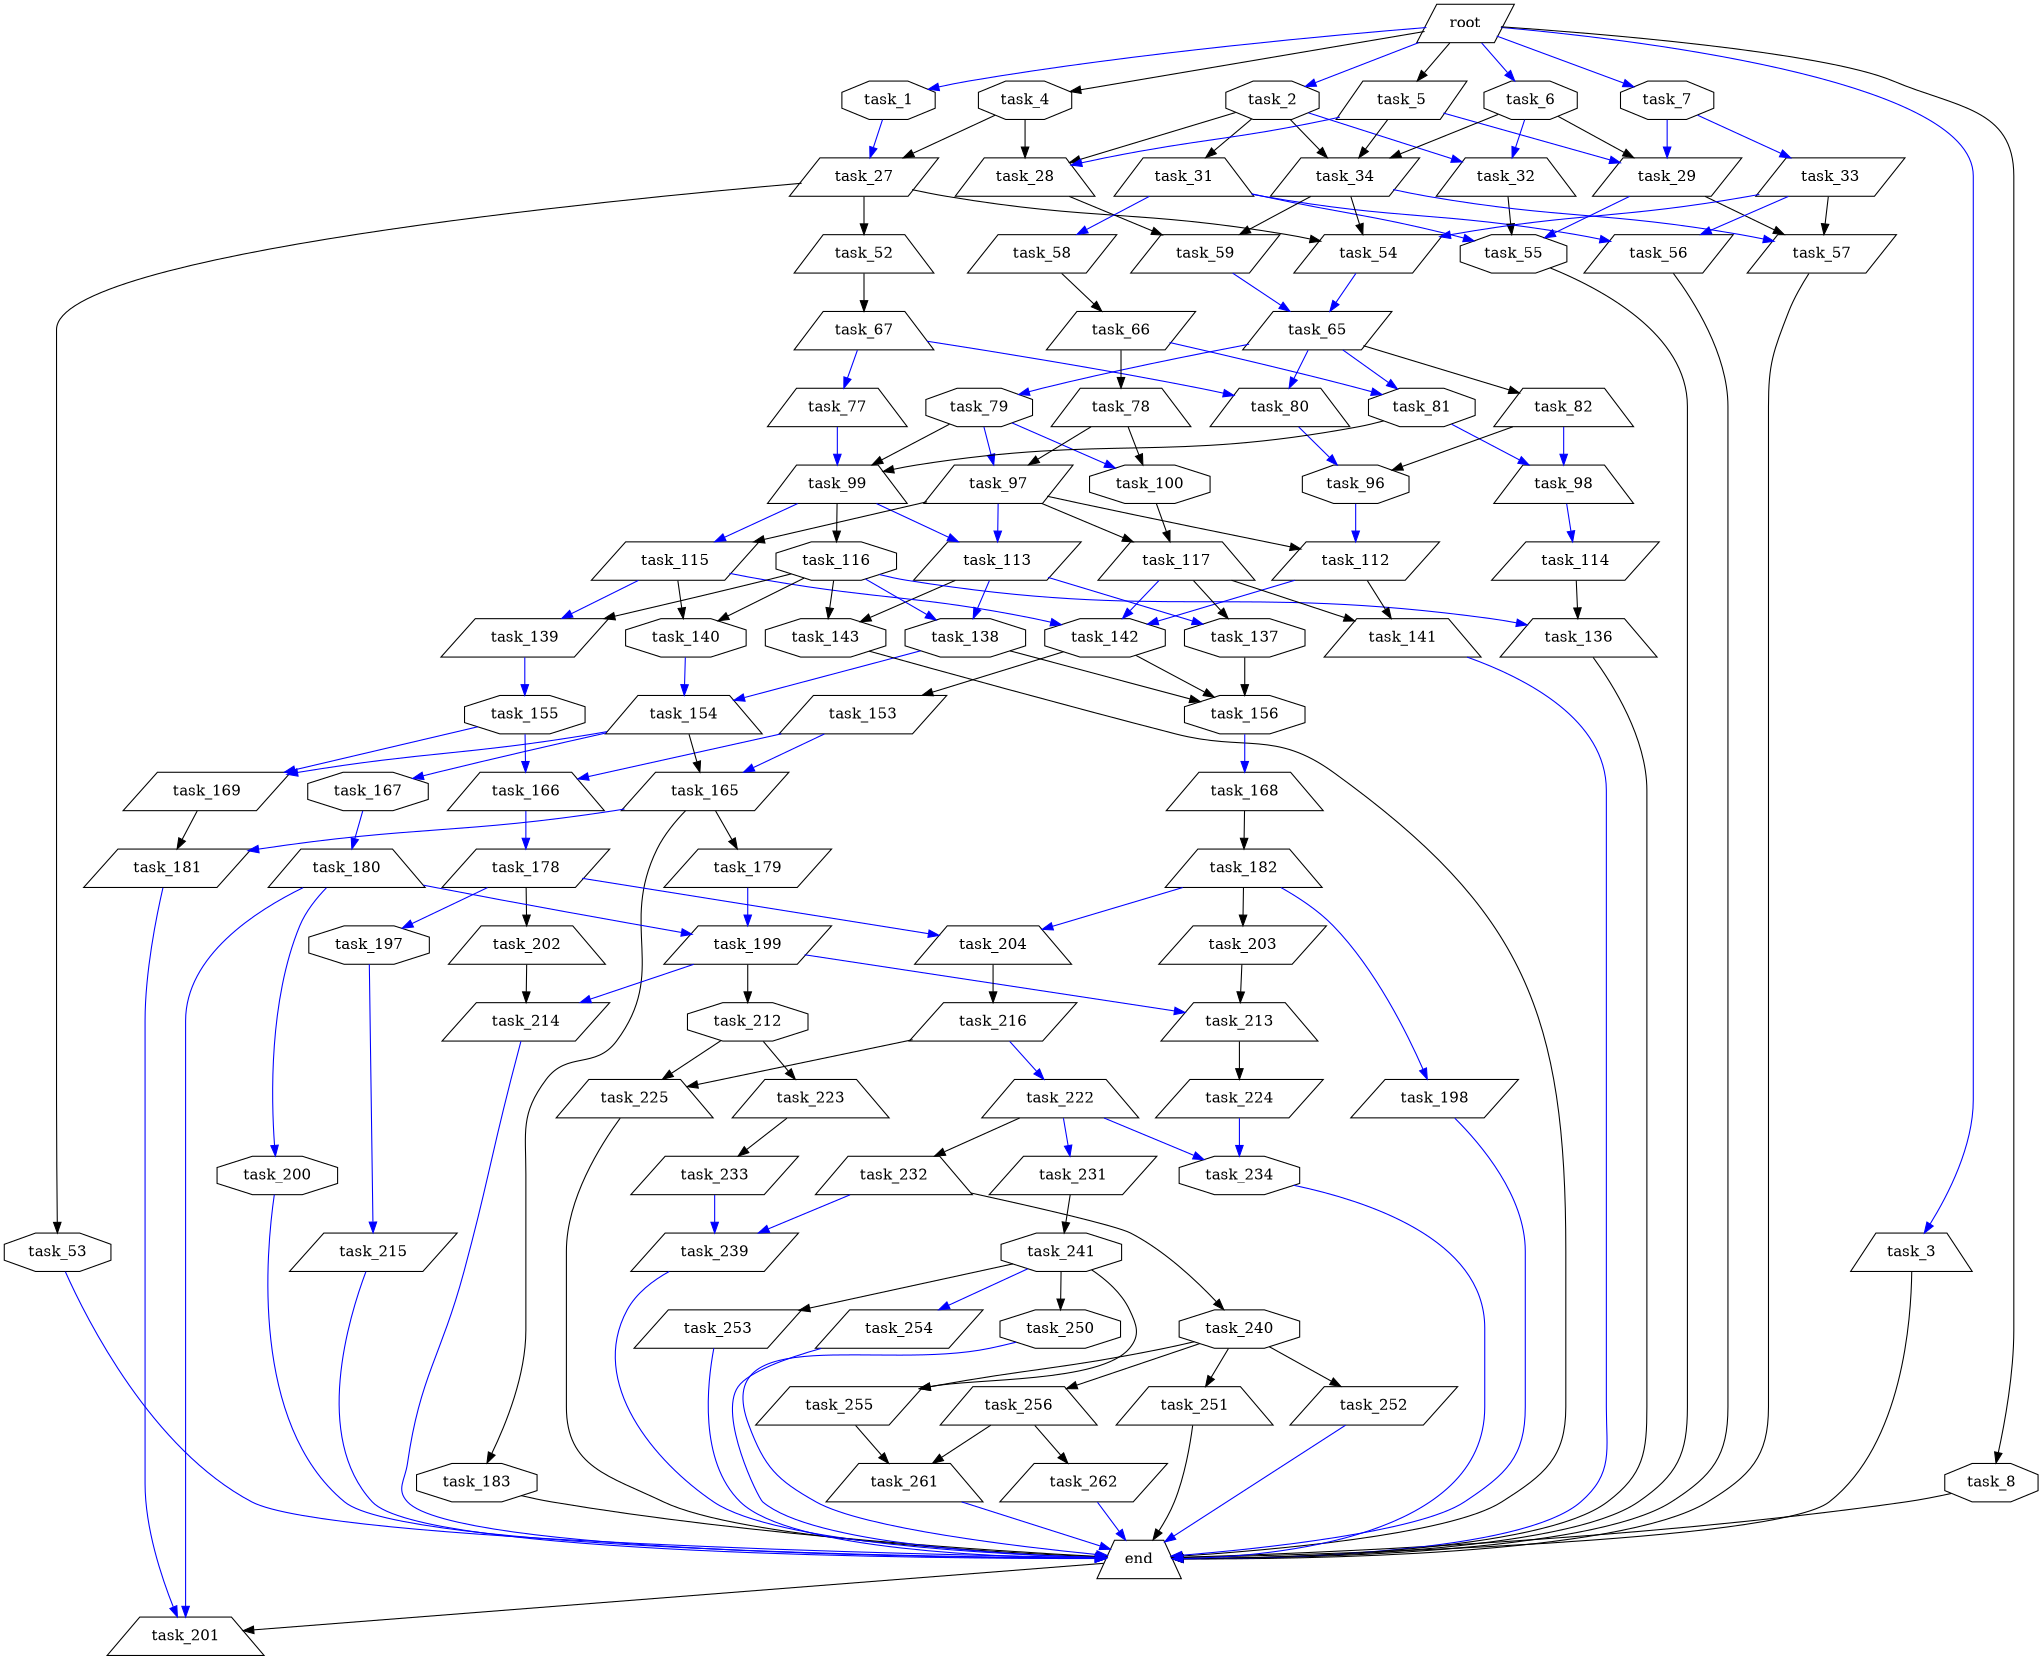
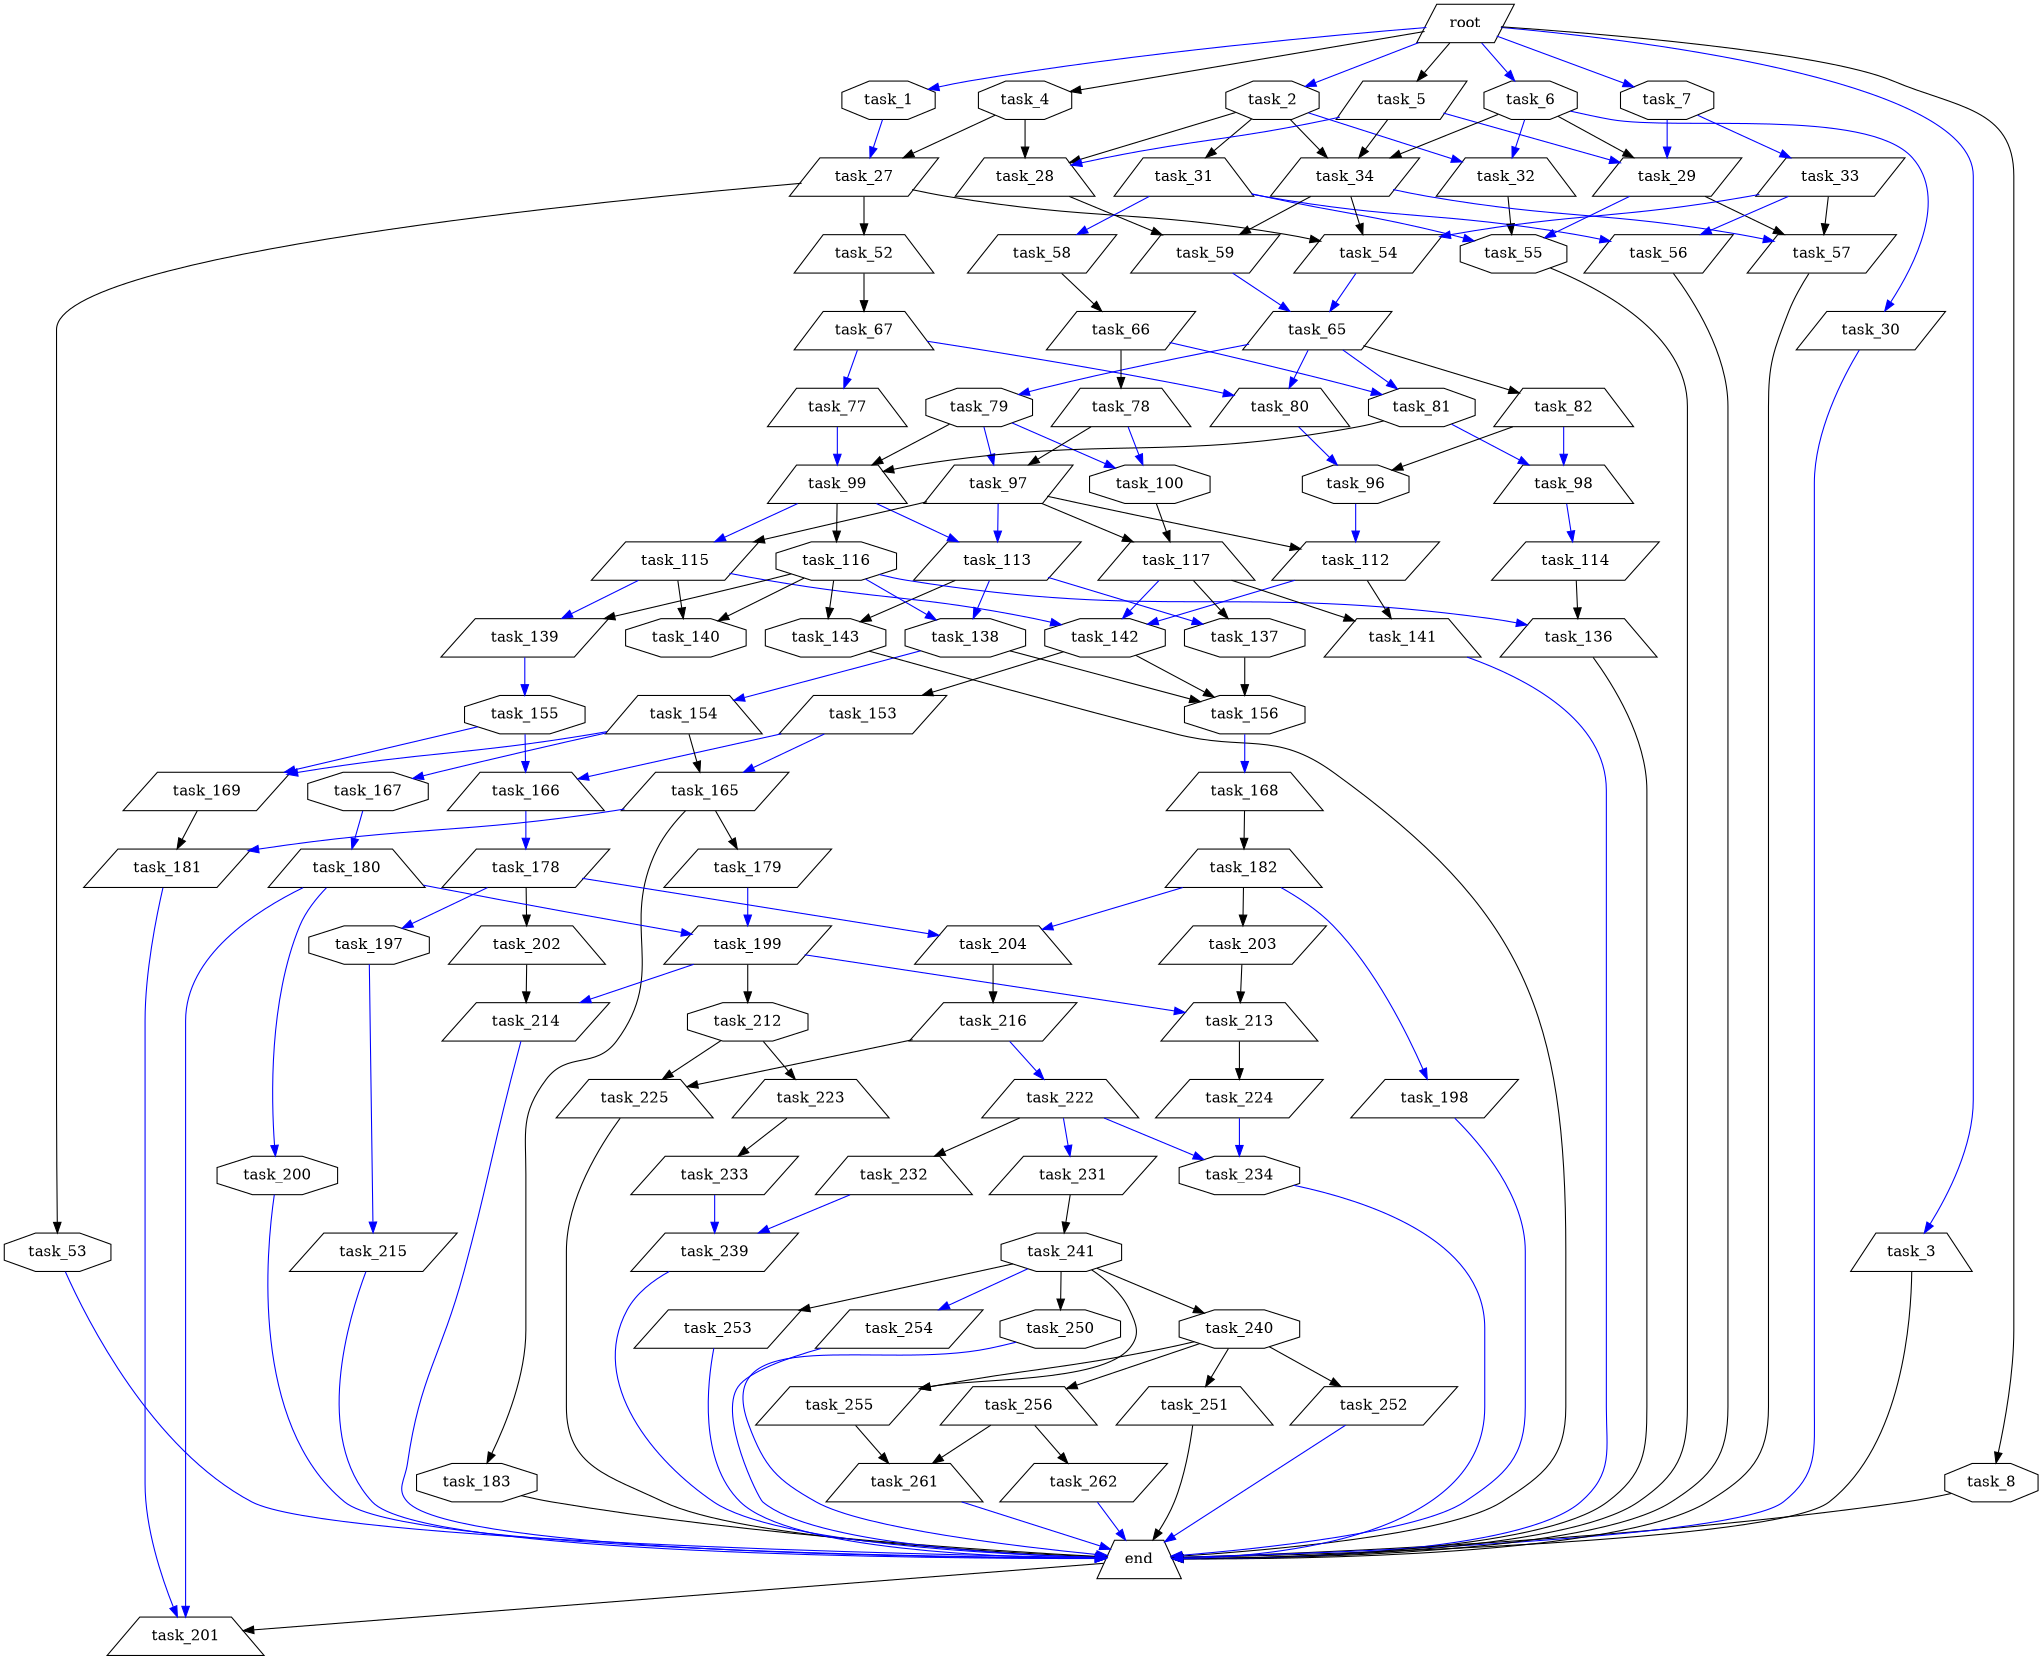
node "task_30": added
edge "task_78" -> "task_100": color black -> blue
edge "task_140" -> "task_154": removed
edge "task_232" -> "task_240": now "task_241" -> "task_240"
